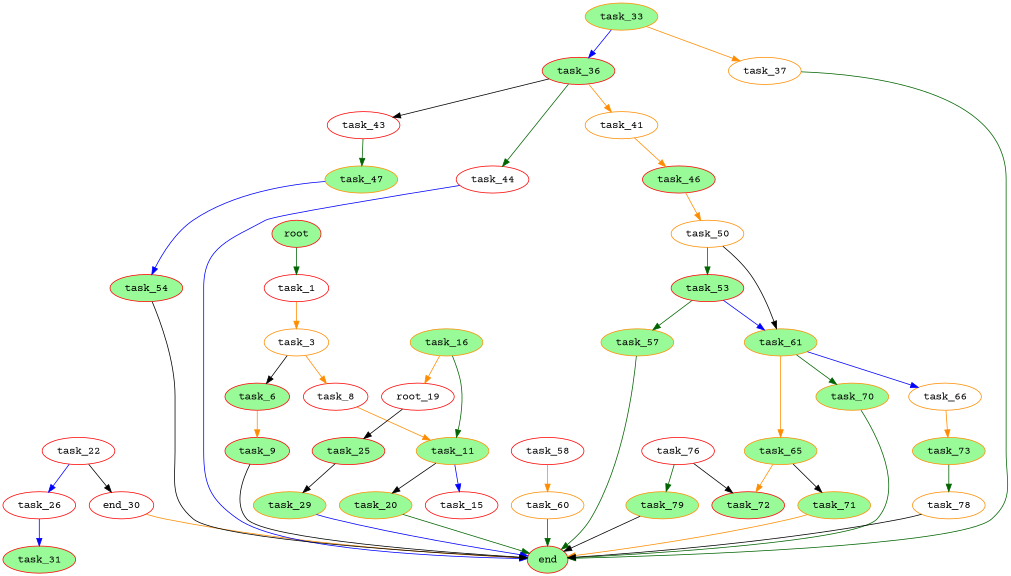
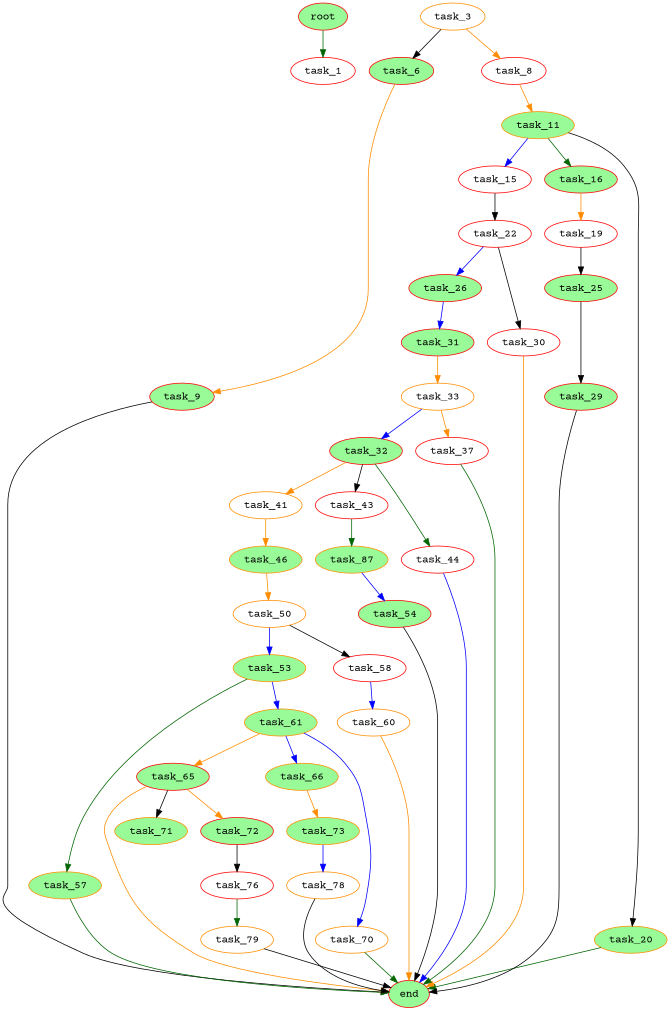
node "task_33": fillcolor palegreen -> white
node "task_36": label "task_36" -> "task_32"
node "task_37": color darkorange -> red
node "task_47": label "task_47" -> "task_87"
node "task_46": color red -> darkorange
edge "task_15" -> "task_22": added
edge "task_50" -> "task_53": color darkgreen -> blue
edge "task_50" -> "task_61": now "task_50" -> "task_58"
node "task_53": color red -> darkorange
edge "task_1" -> "task_3": removed
node "task_16": color darkorange -> red
edge "task_31" -> "task_33": added
edge "task_61" -> "task_70": color darkgreen -> blue
edge "task_16" -> "task_11": reversed
node "root_19": label "root_19" -> "task_19"
node "task_70": fillcolor palegreen -> white
node "task_66": fillcolor white -> palegreen
node "task_65": color darkorange -> red
edge "task_58" -> "task_60": color darkorange -> blue
edge "task_73" -> "task_78": color darkgreen -> blue
edge "task_76" -> "task_72": reversed
node "task_26": fillcolor white -> palegreen
node "end_30": label "end_30" -> "task_30"
node "task_29": color darkorange -> red
node "task_79": fillcolor palegreen -> white
edge "task_60" -> "end": color darkgreen -> darkorange
edge "task_29" -> "end": color blue -> black
edge "task_71" -> "end": now "task_65" -> "end"
